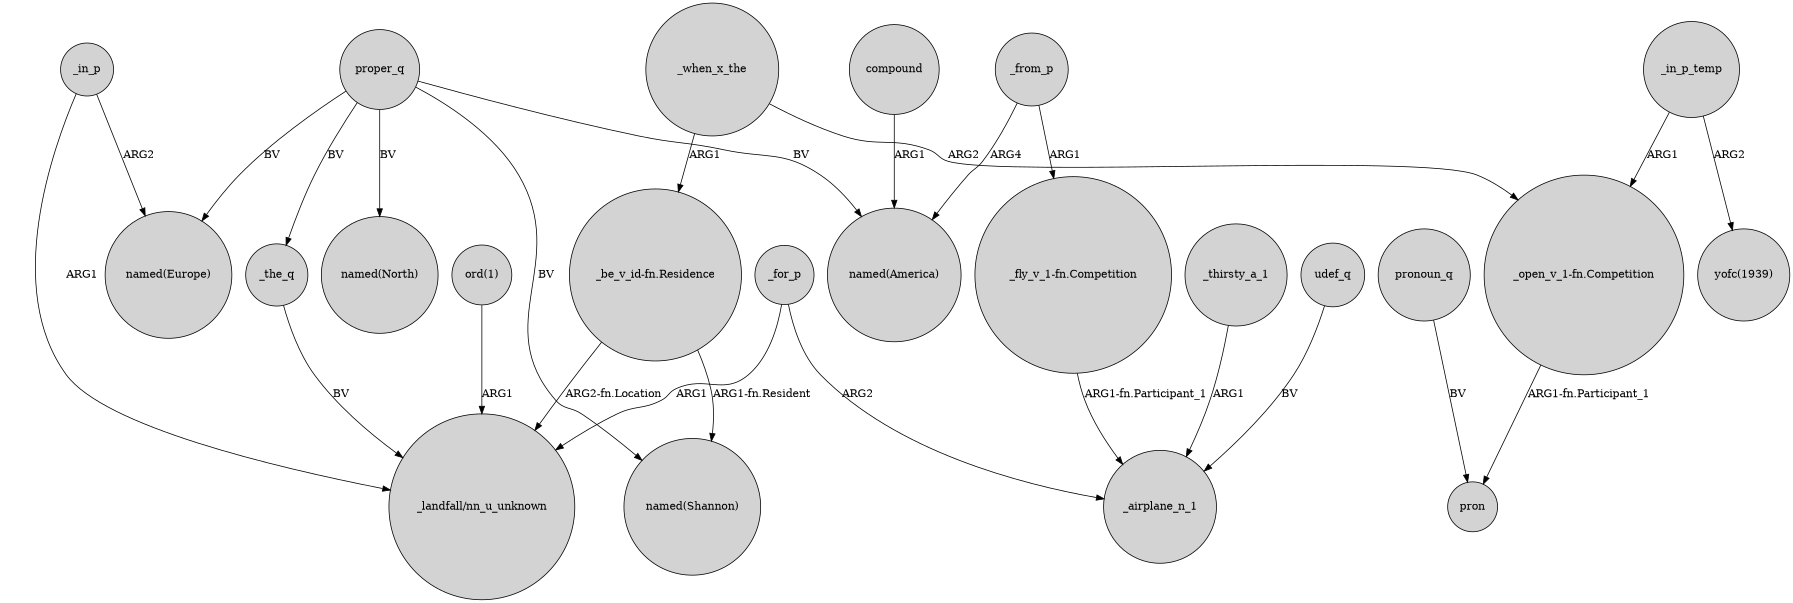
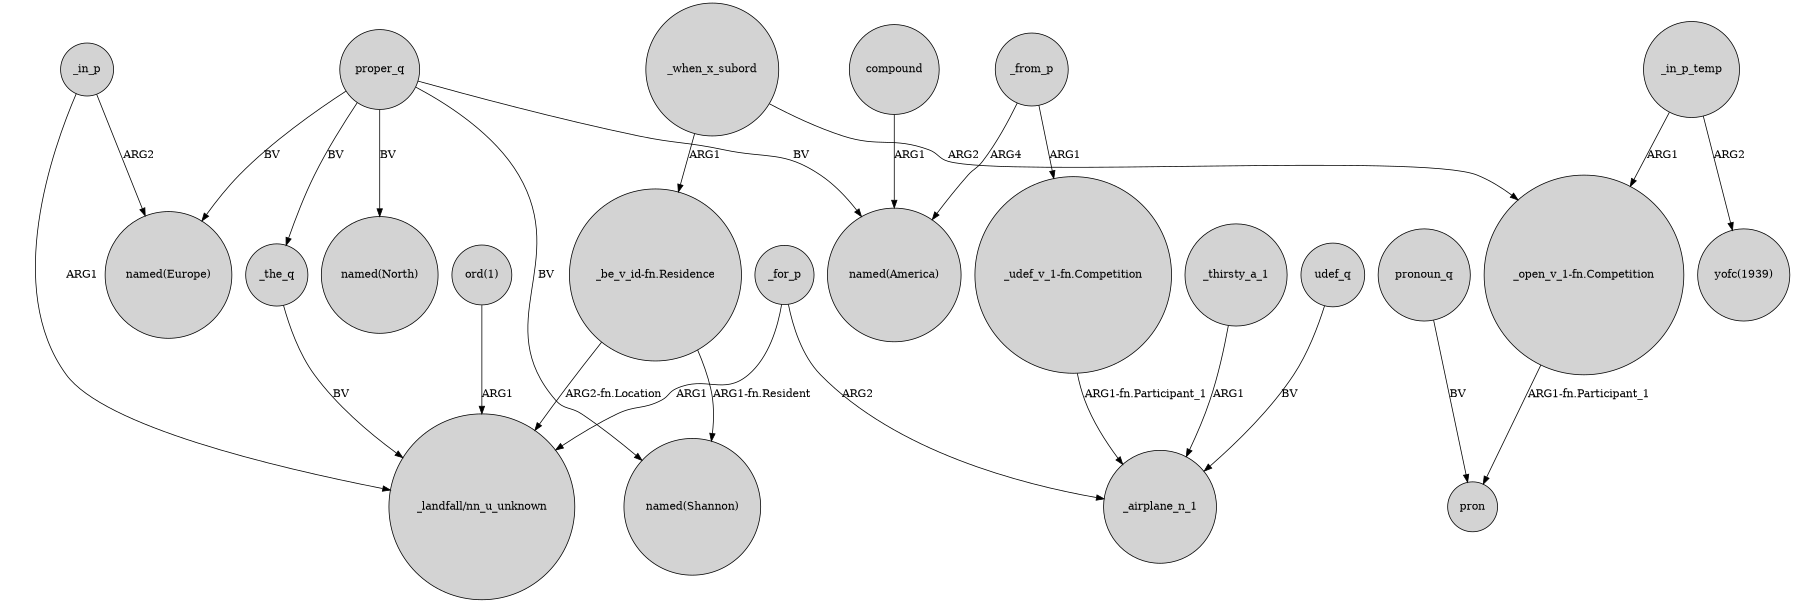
node "_when_x_the": label "_when_x_the" -> "_when_x_subord"
node "_fly_v_1-fn.Competition": label "_fly_v_1-fn.Competition" -> "_udef_v_1-fn.Competition"
